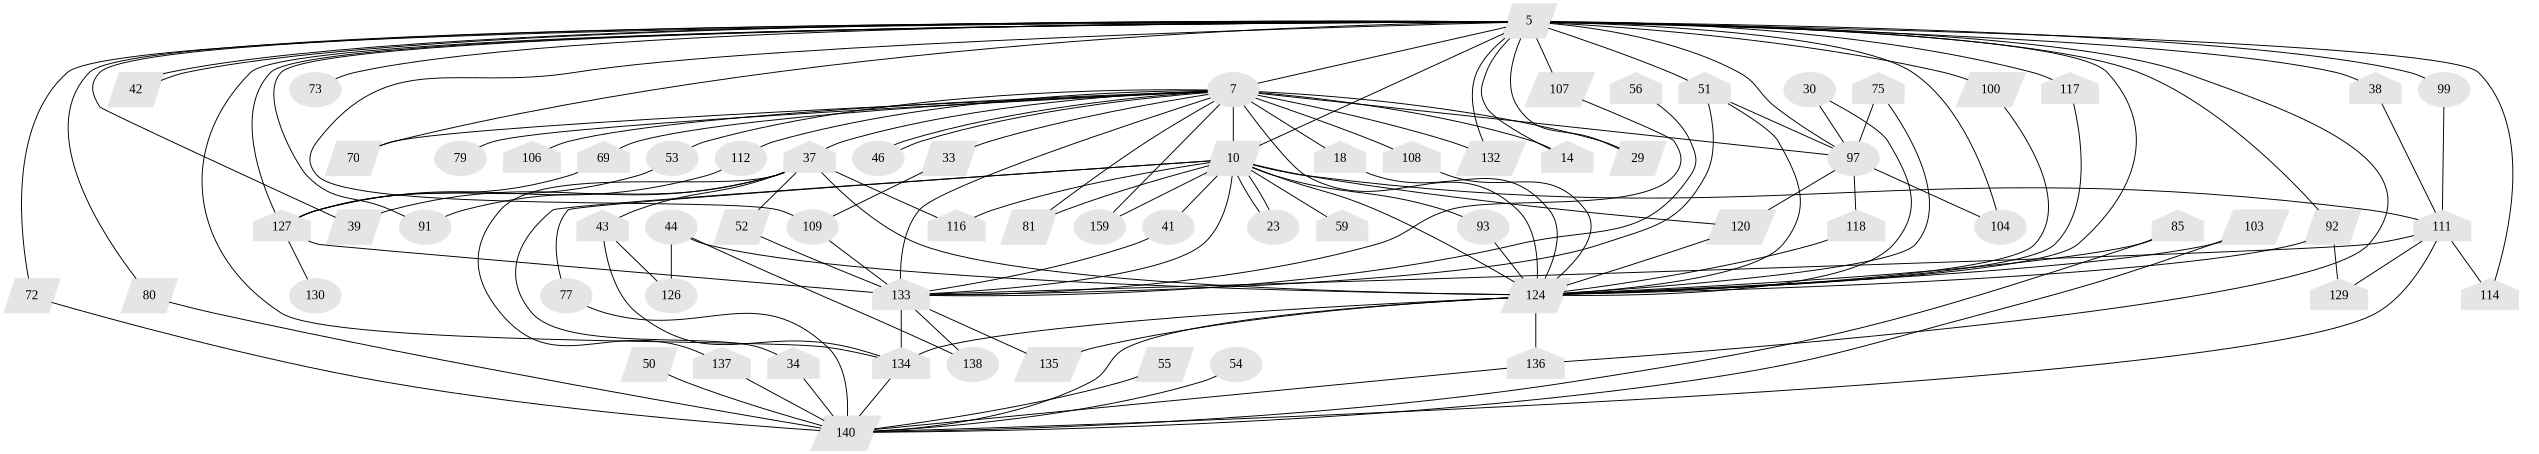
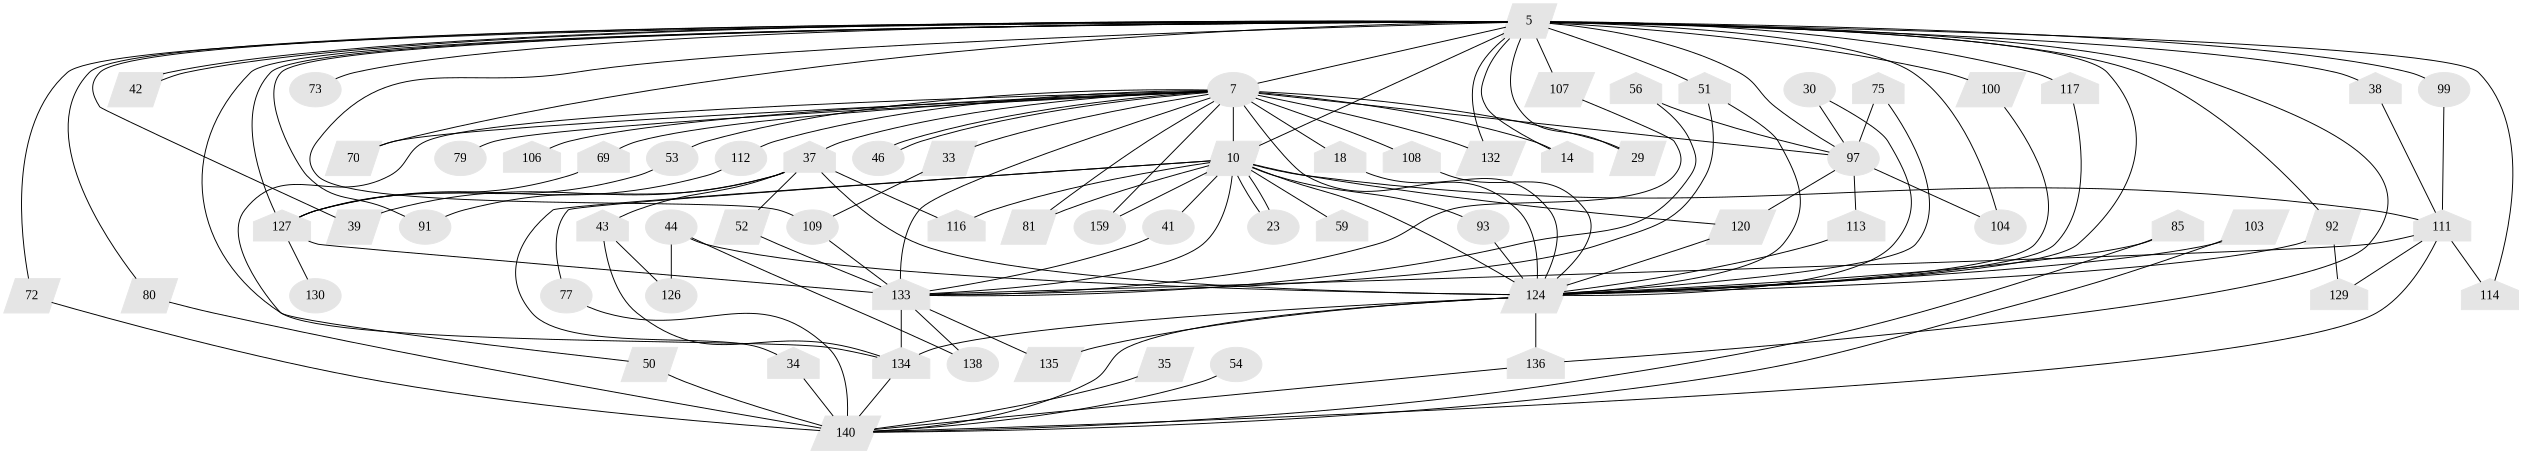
edge "51" -- "97": now "56" -- "97"
edge "7" -- "50": added
node "118": label "118" -> "113"
node "137": removed
node "55": label "55" -> "35"
